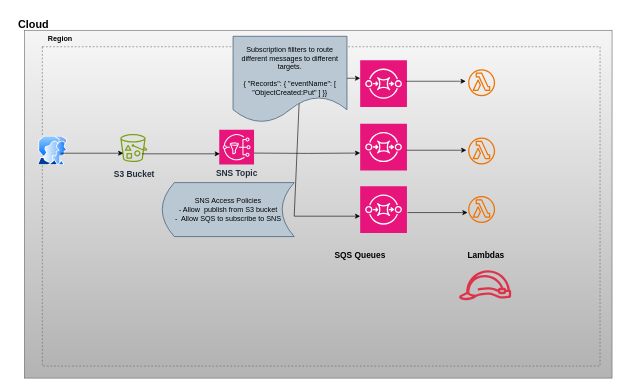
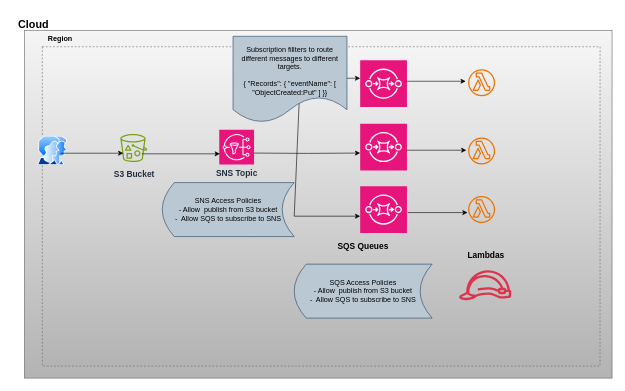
node "SQS Queues": moved (360, 255) -> (363, 246)
node "SQS Access Policies- Allow publish from S3 bucket- Allow SQS to subscribe to SNS": added
